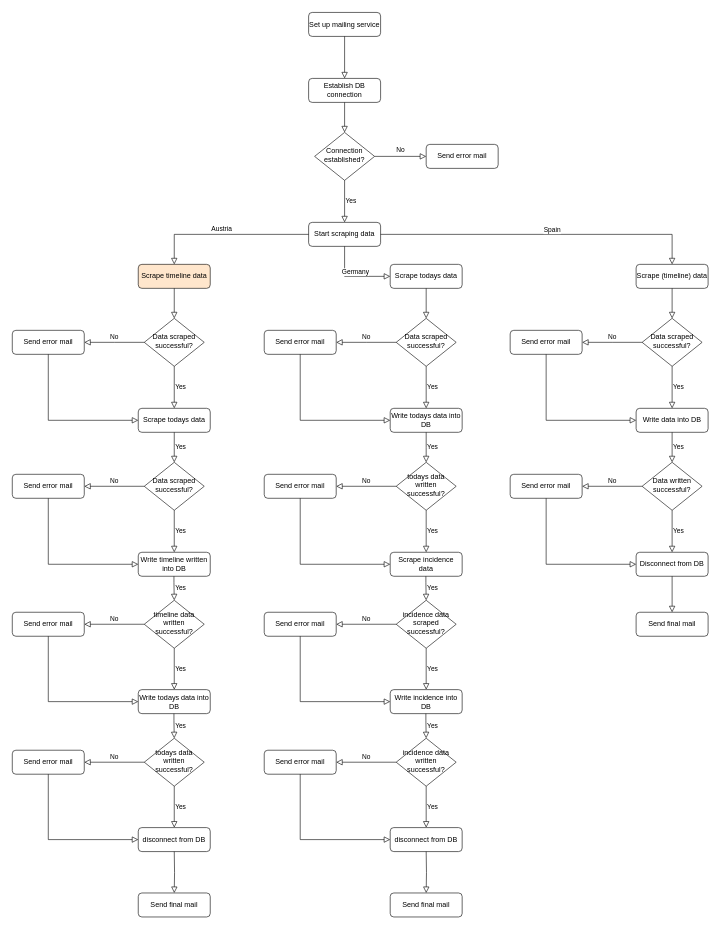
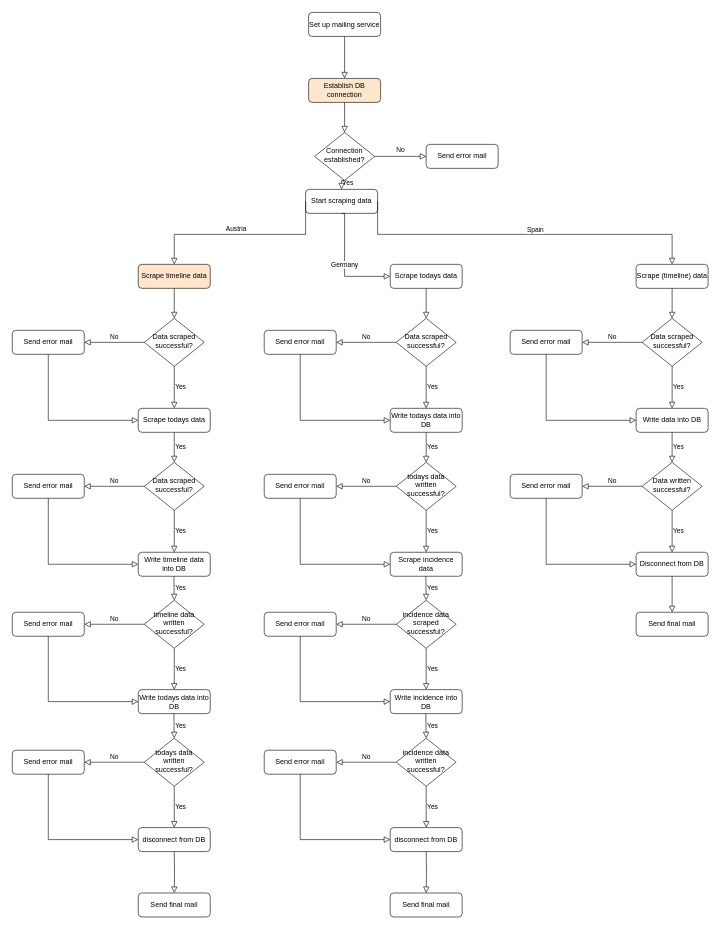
node "Establish DB connection": fillcolor #ffffff -> #ffe6cc
node "Start scraping data": moved (345, 234) -> (342, 201)
node "Write timeline written into DB": label "Write timeline written into DB" -> "Write timeline data into DB"
